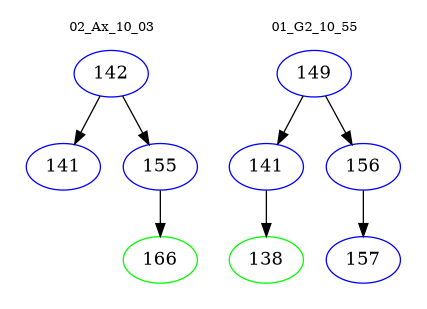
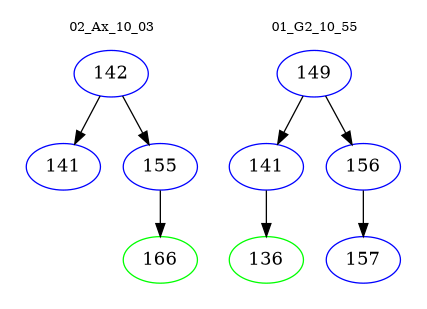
node "138": label "138" -> "136"
